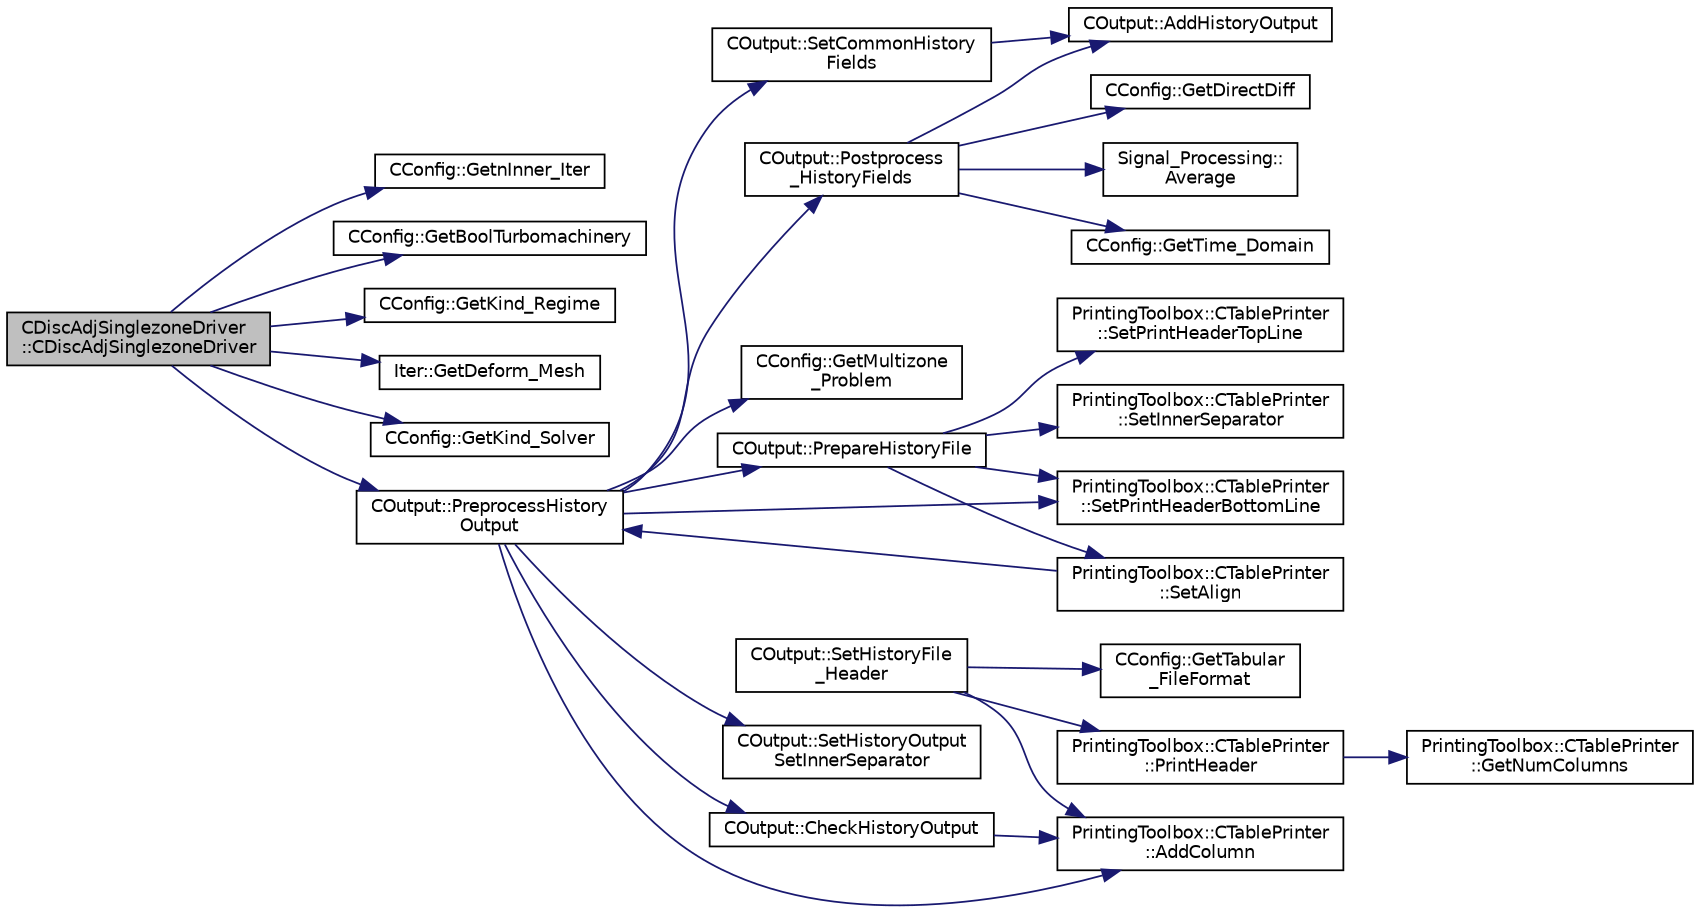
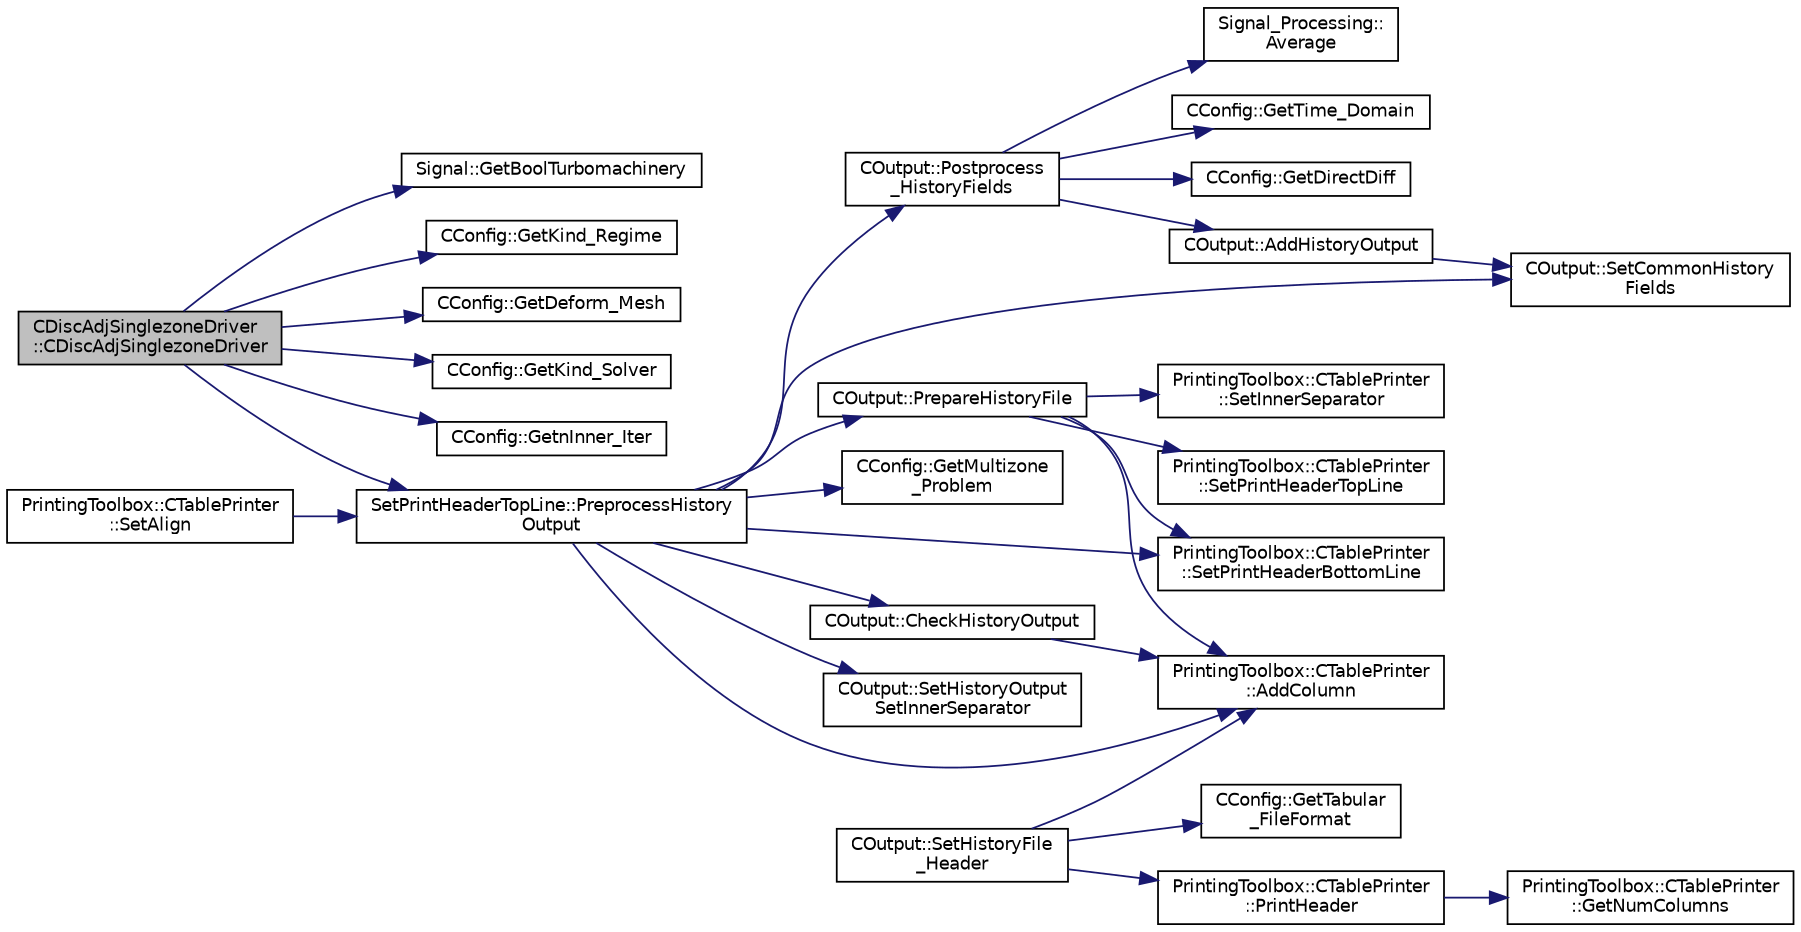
edge "COutput::SetCommonHistory Fields" -> "COutput::AddHistoryOutput": reversed
node "CConfig::GetBoolTurbomachinery": label "CConfig::GetBoolTurbomachinery" -> "Signal::GetBoolTurbomachinery"
node "Iter::GetDeform_Mesh": label "Iter::GetDeform_Mesh" -> "CConfig::GetDeform_Mesh"
edge "COutput::PrepareHistoryFile" -> "PrintingToolbox::CTablePrinter ::SetAlign": now "COutput::PrepareHistoryFile" -> "PrintingToolbox::CTablePrinter ::AddColumn"
node "COutput::PreprocessHistory Output": label "COutput::PreprocessHistory Output" -> "SetPrintHeaderTopLine::PreprocessHistory Output"
